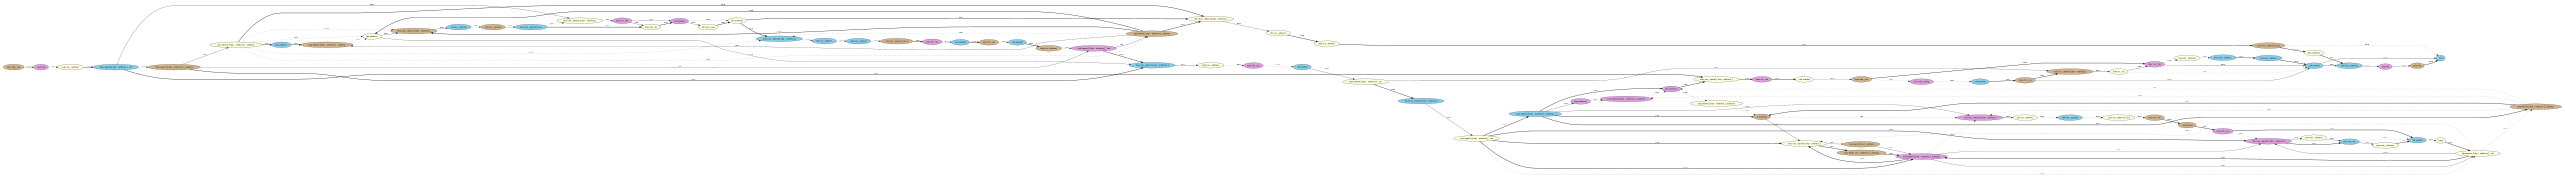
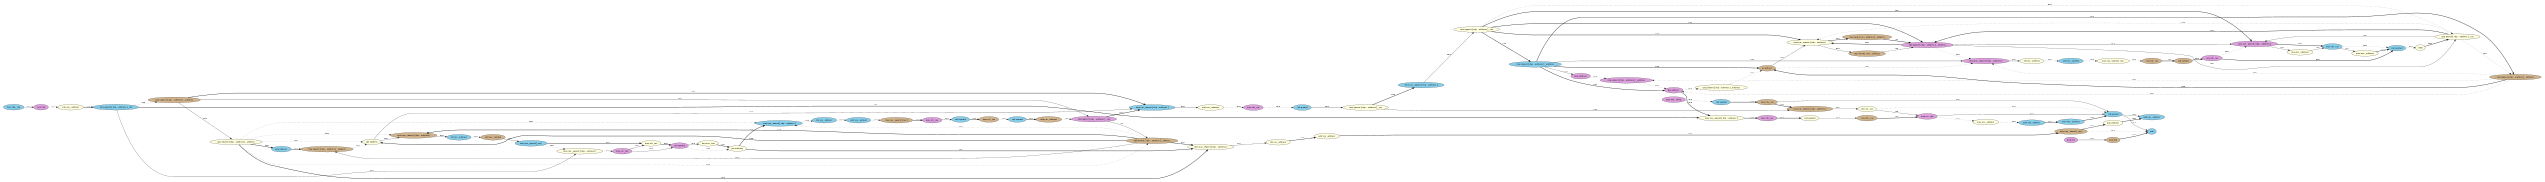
edge "add rsp , address" -> "pop rbx": removed, label "CFG"
node "mov rbp , rsp": fillcolor tan -> skyblue
edge "mov rbx , rax" -> "mov edi , string": removed, label "CFG"
